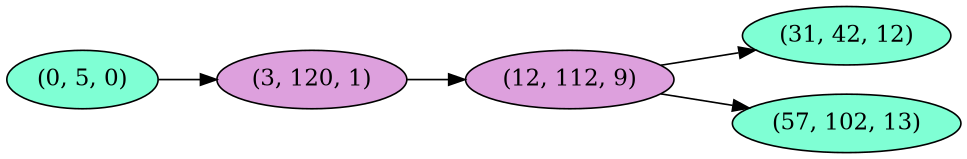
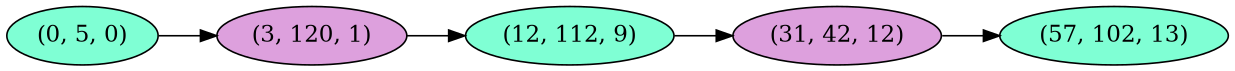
node "(31, 42, 12)": fillcolor aquamarine -> plum
node "(12, 112, 9)": fillcolor plum -> aquamarine
edge "(12, 112, 9)" -> "(57, 102, 13)": now "(31, 42, 12)" -> "(57, 102, 13)"
